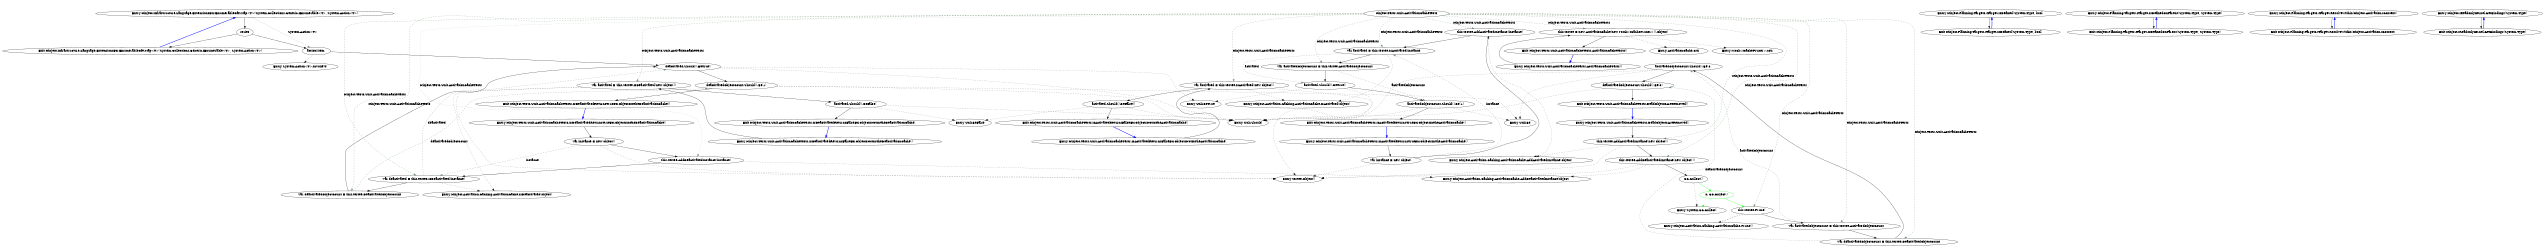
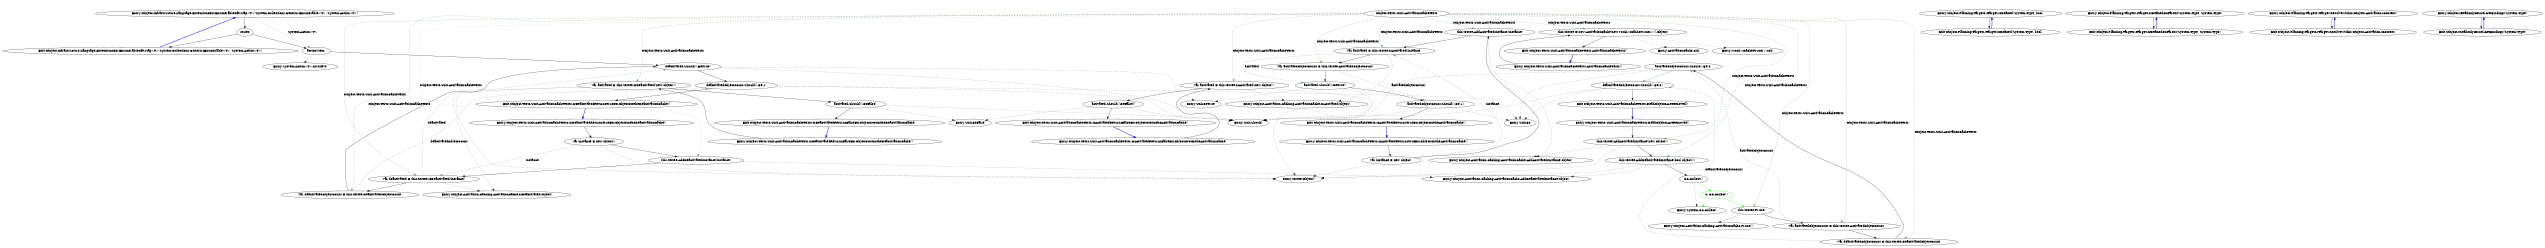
edge "activatedObjectCount.Should().Be(0)" -> "deactivatedObjectCount.Should().Be(0)": color black -> darkseagreen4
edge "deactivatedObjectCount.Should().Be(0)" -> "Entry Unk.Be": added
node "this.testee.AddDeactivatedInstance(new object())": label "this.testee.AddDeactivatedInstance(new object())" -> "this.testee.AddDeactivatedInstance(bool object())"
